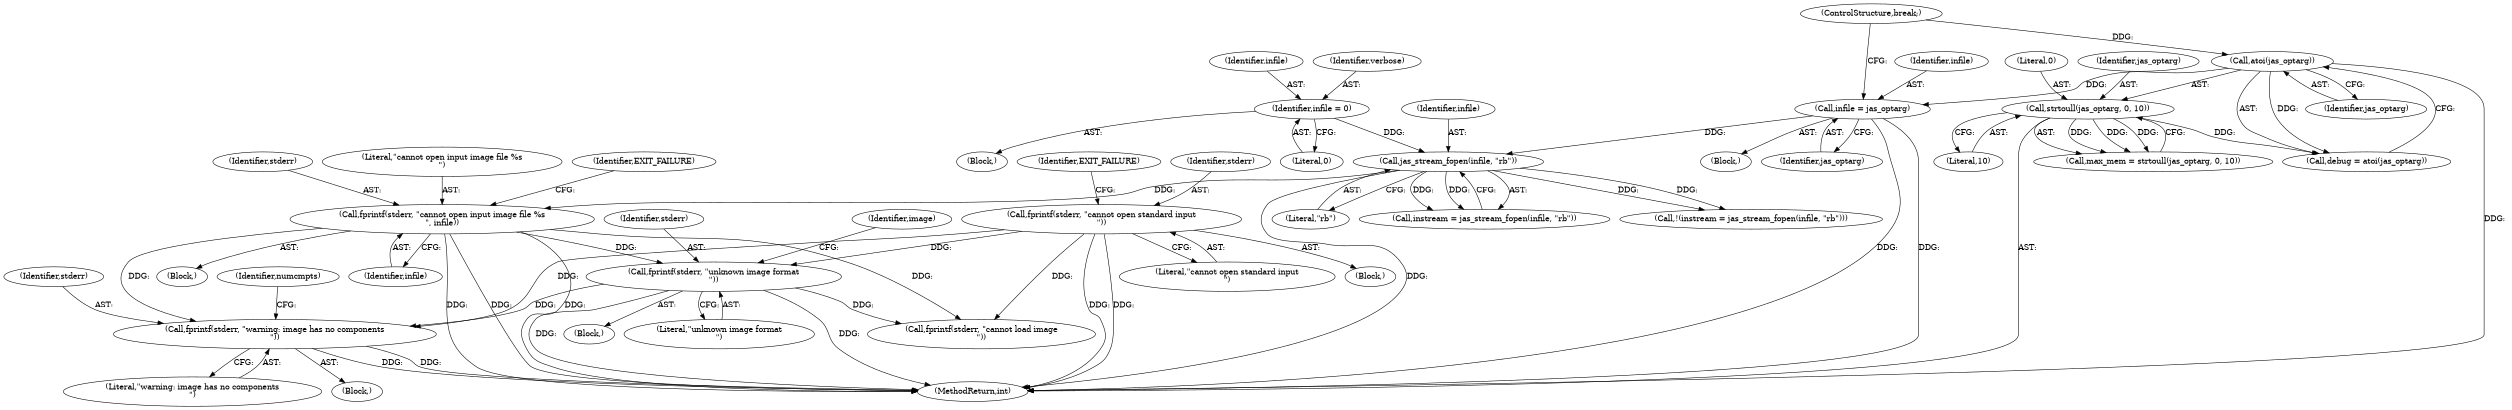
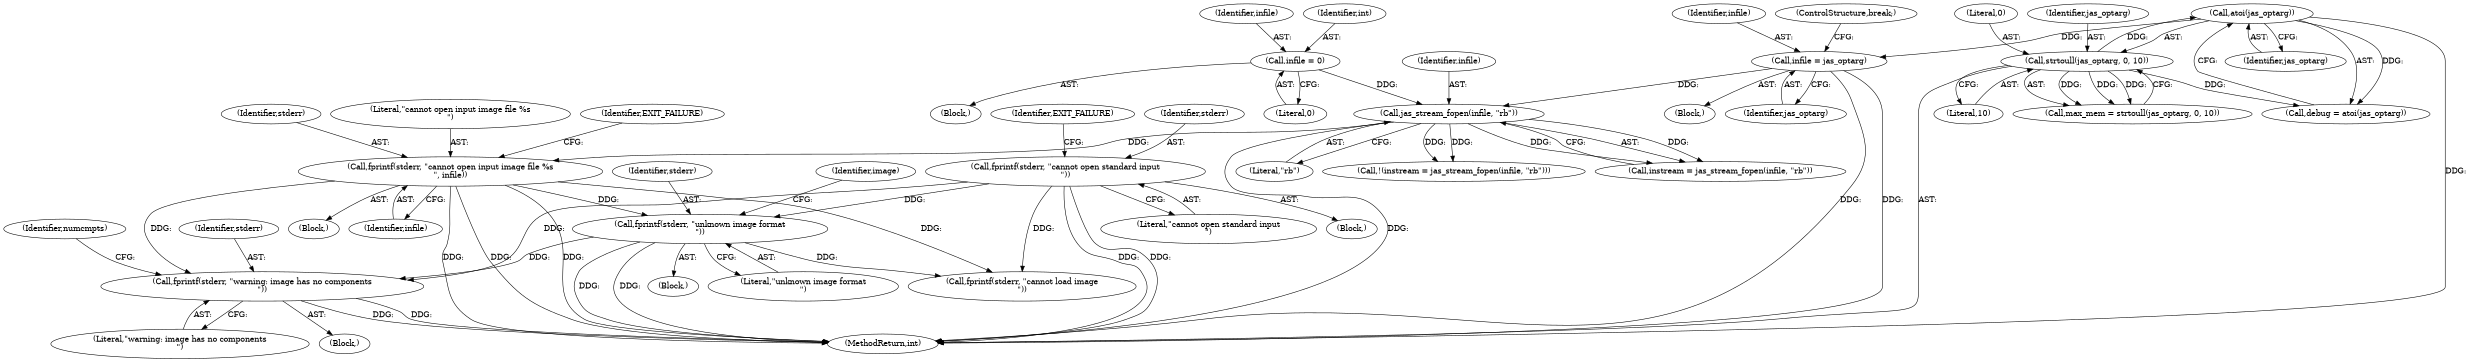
edge "(ControlStructure,break;)" -> "(Call,atoi(jas_optarg))": now "(Call,strtoull(jas_optarg, 0, 10))" -> "(Call,atoi(jas_optarg))"
node "(Identifier,verbose)": label "(Identifier,verbose)" -> "(Identifier,int)"
node "(Identifier,infile = 0)": label "(Identifier,infile = 0)" -> "(Call,infile = 0)"
